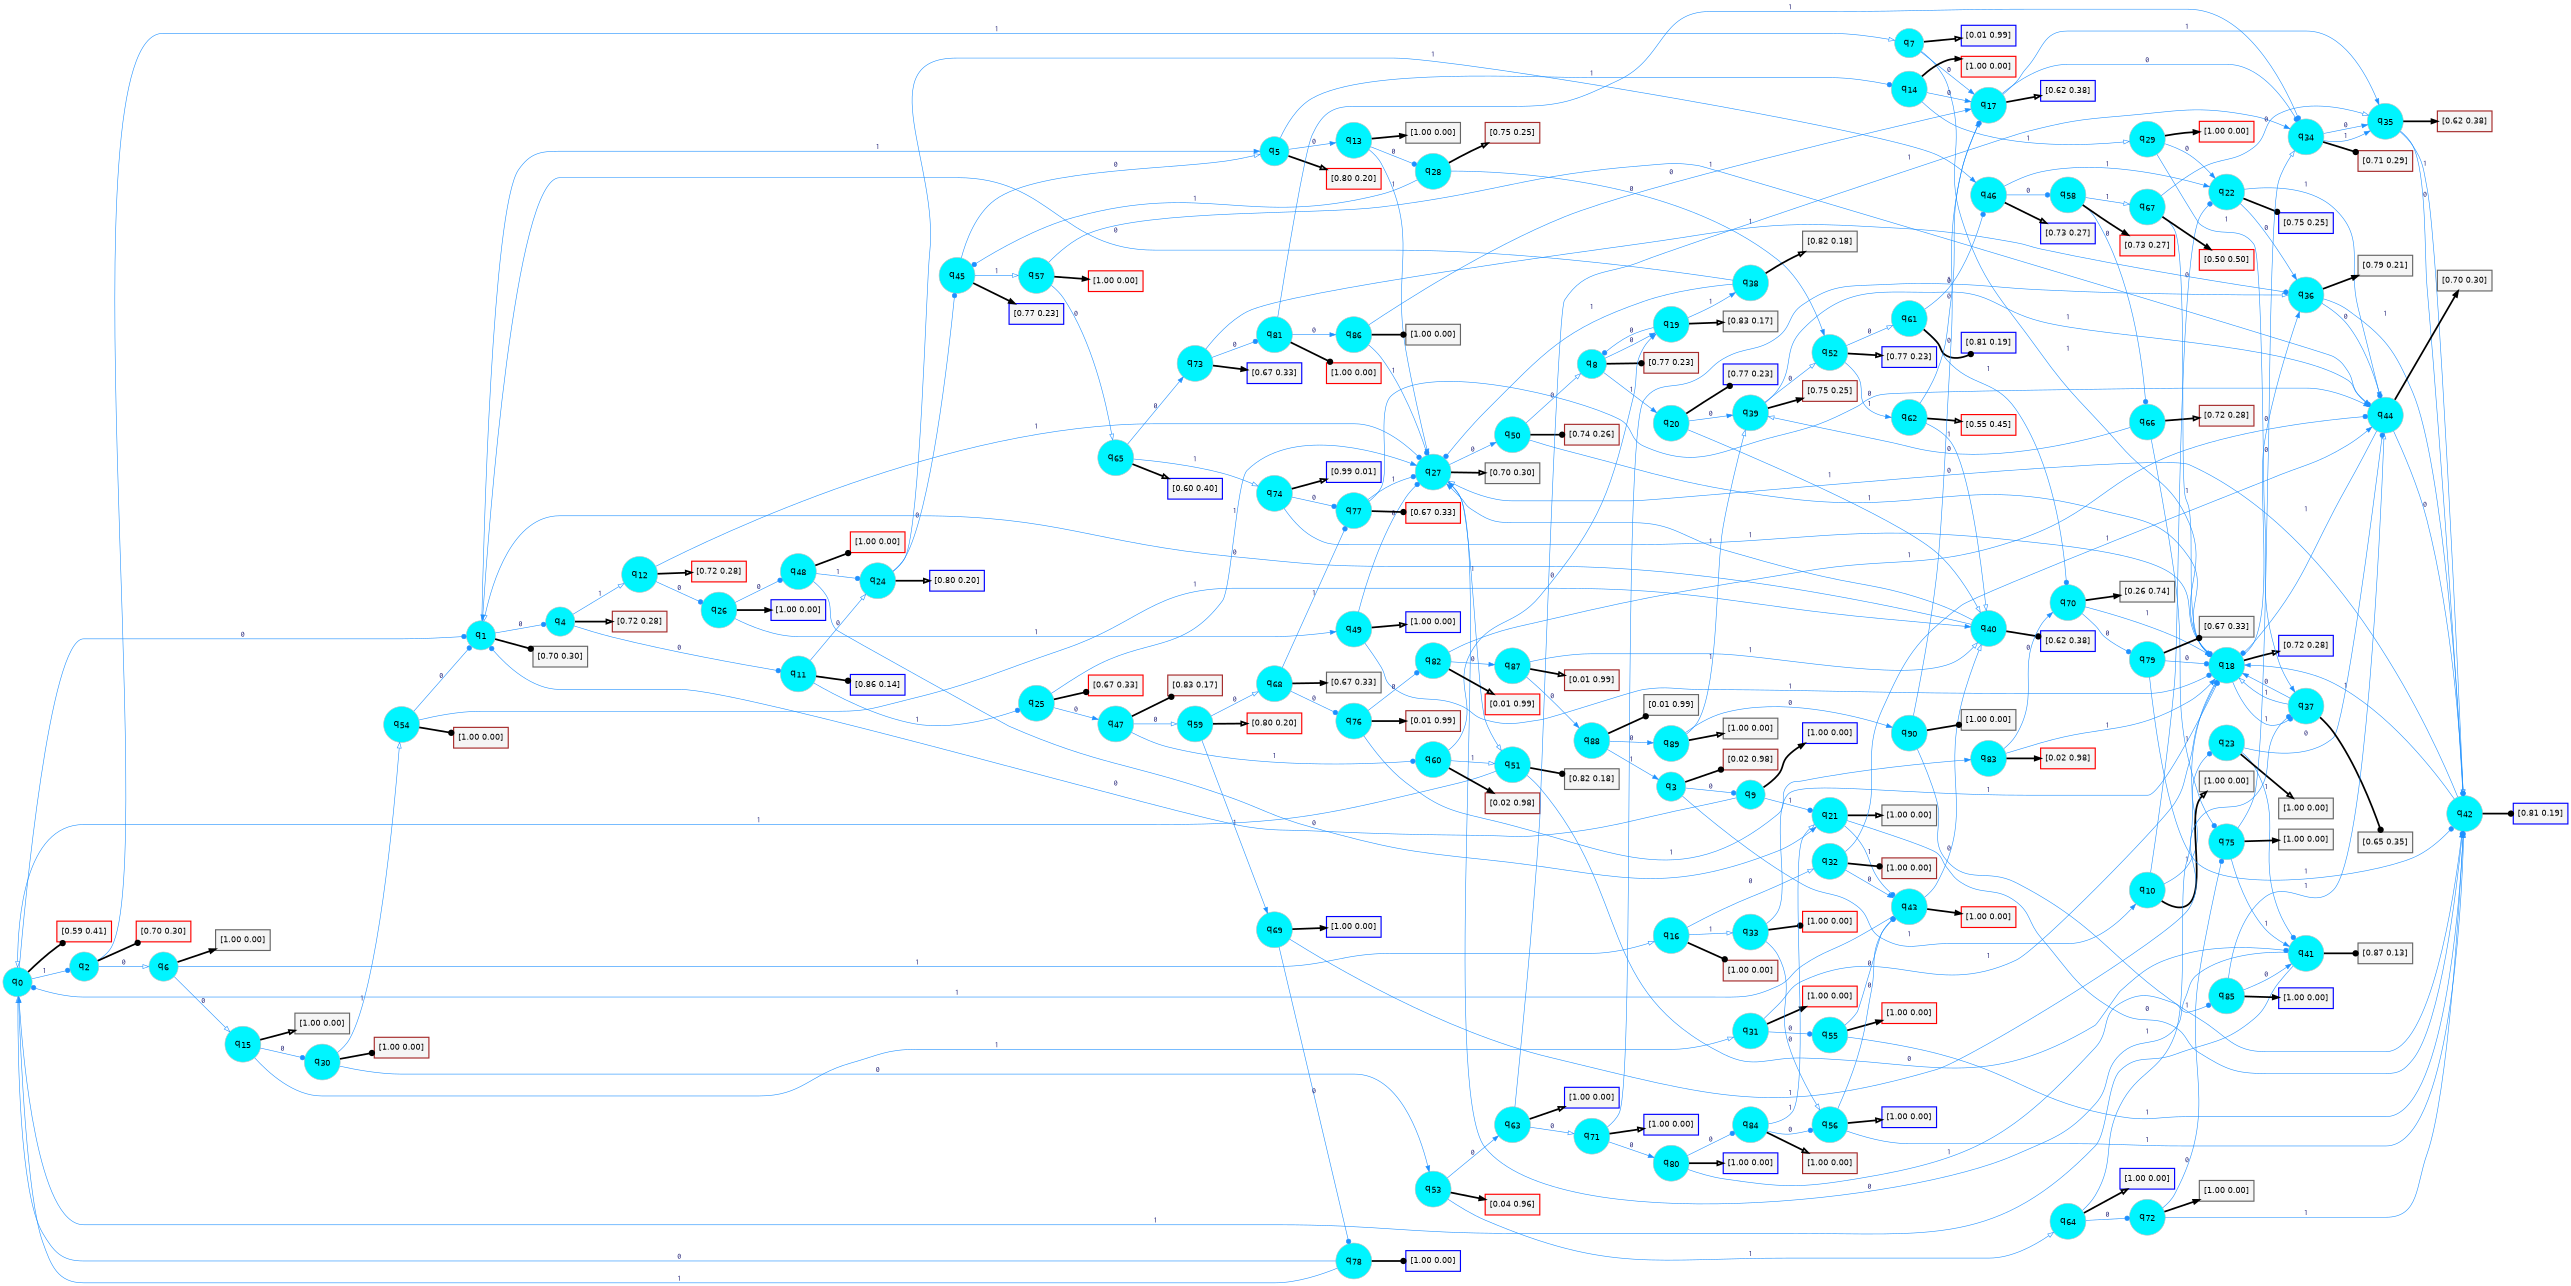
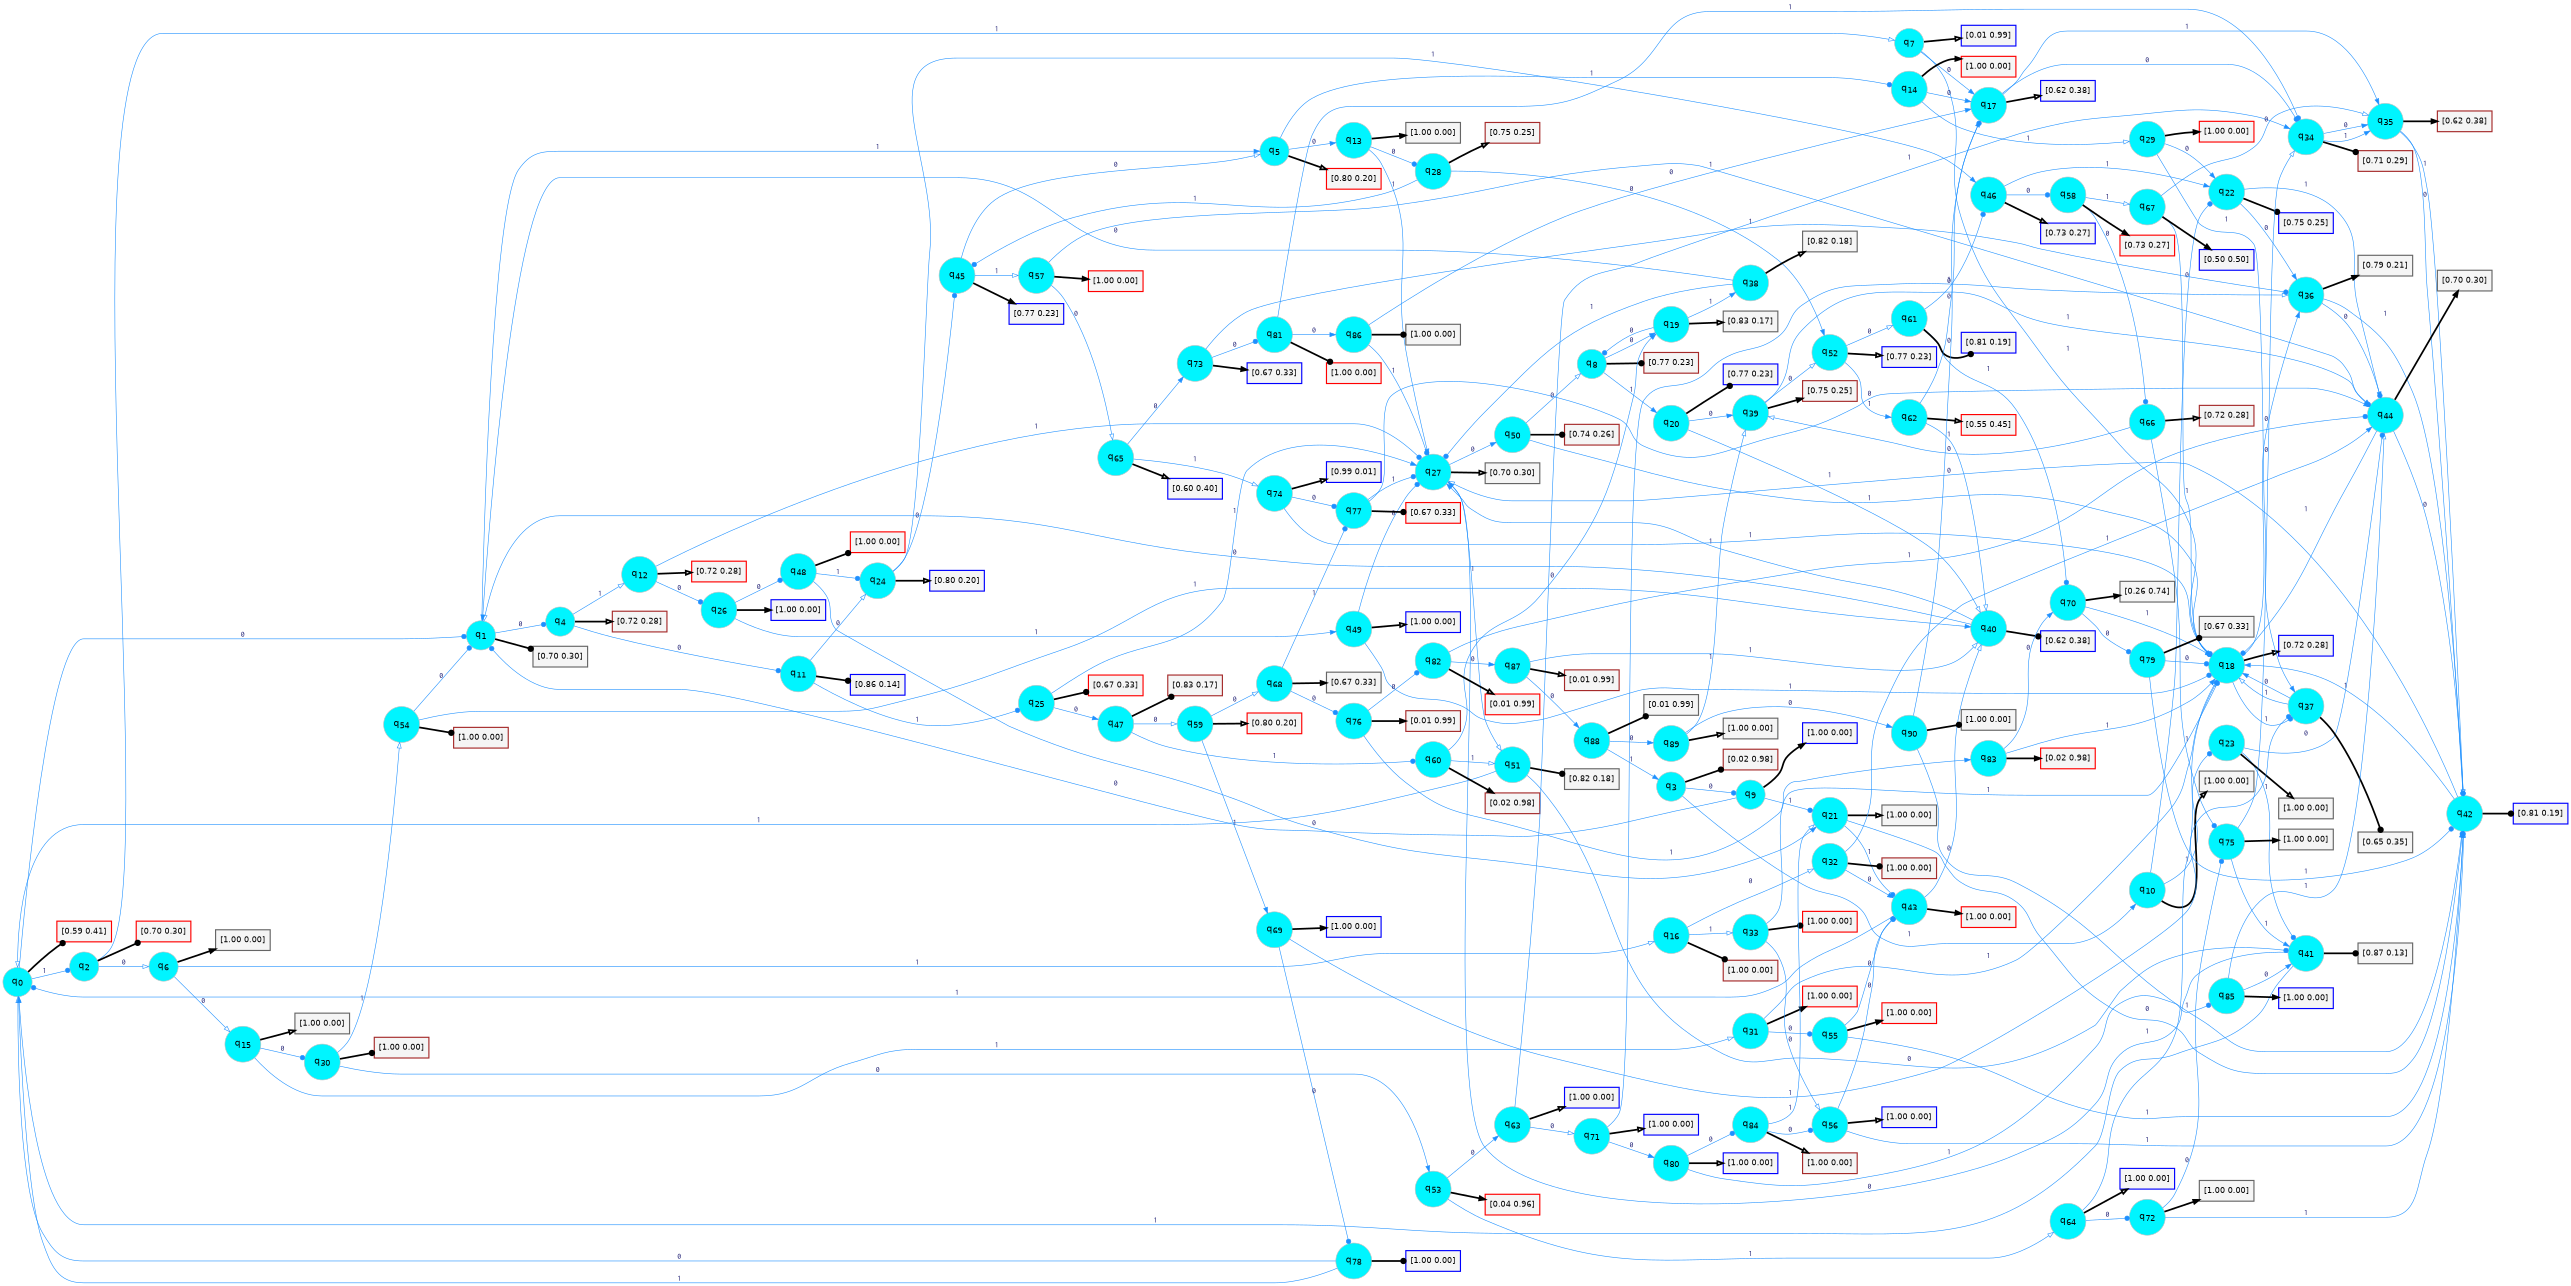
node "[0.50 0.50]": color red -> blue
